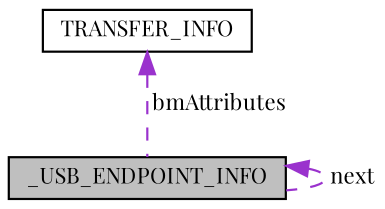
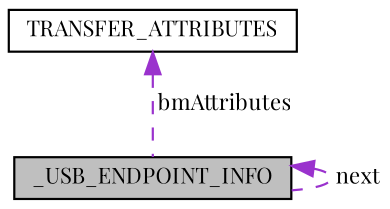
node "TRANSFER_INFO": label "TRANSFER_INFO" -> "TRANSFER_ATTRIBUTES"
